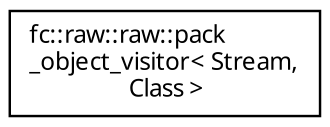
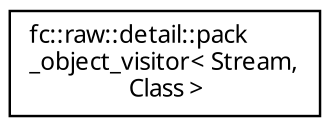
node "fc::raw::raw::pack _object_visitor< Stream, Class >": label "fc::raw::raw::pack _object_visitor< Stream, Class >" -> "fc::raw::detail::pack _object_visitor< Stream, Class >"
